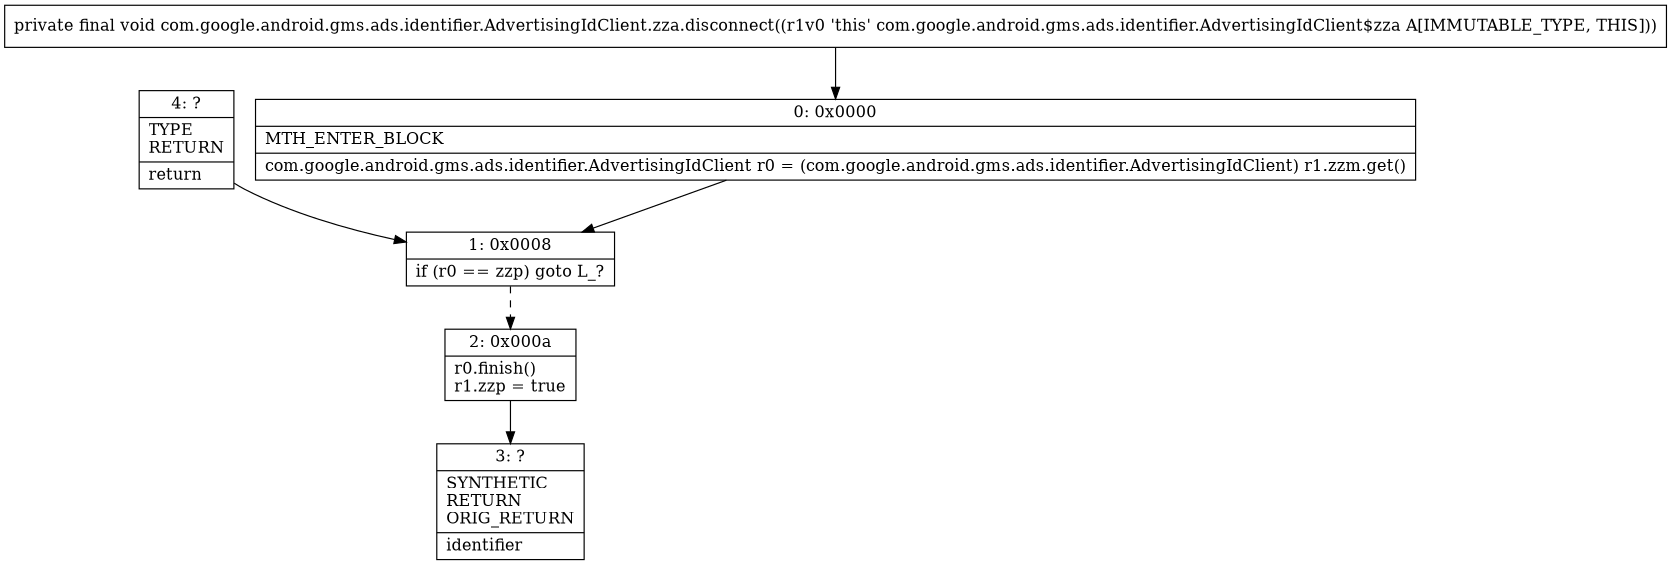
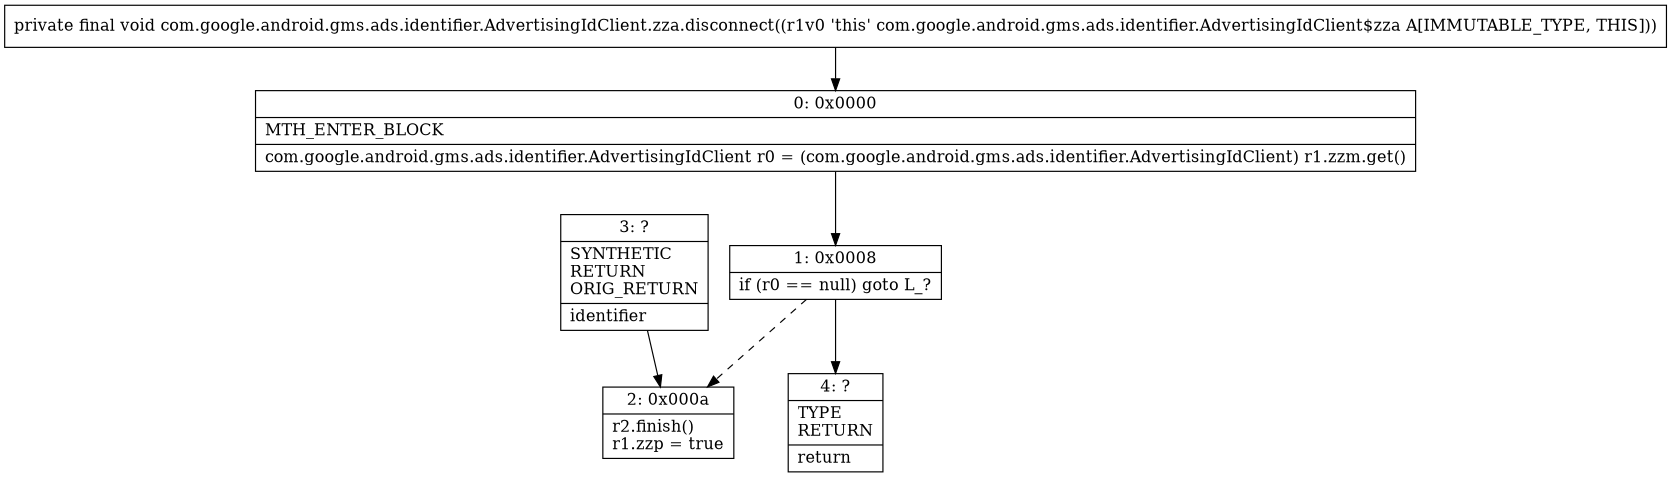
edge "4: ?" -> "1: 0x0008": reversed
node "1: 0x0008": text "if (r0 == zzp) goto L_?" -> "if (r0 == null) goto L_?"
node "2: 0x000a": text "r0.finish()" -> "r2.finish()"
edge "2: 0x000a" -> "3: ?": reversed
